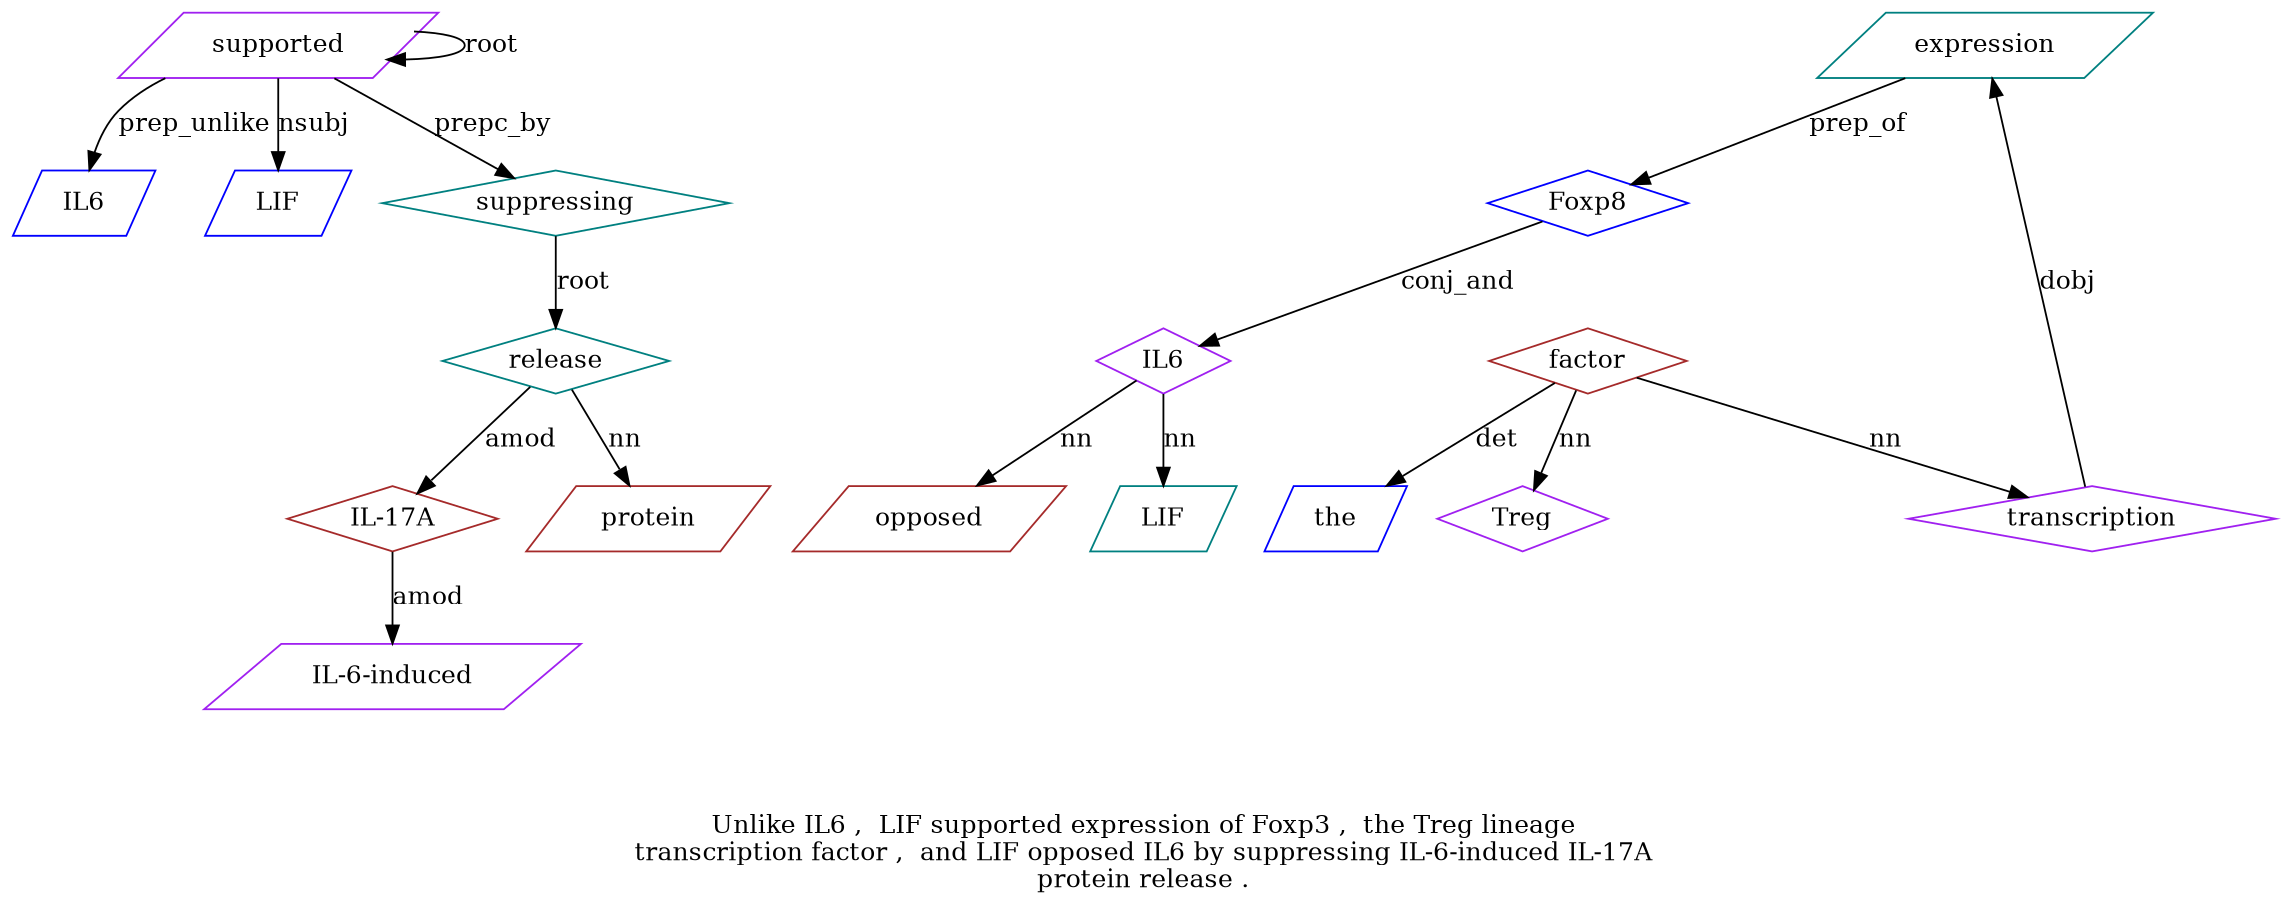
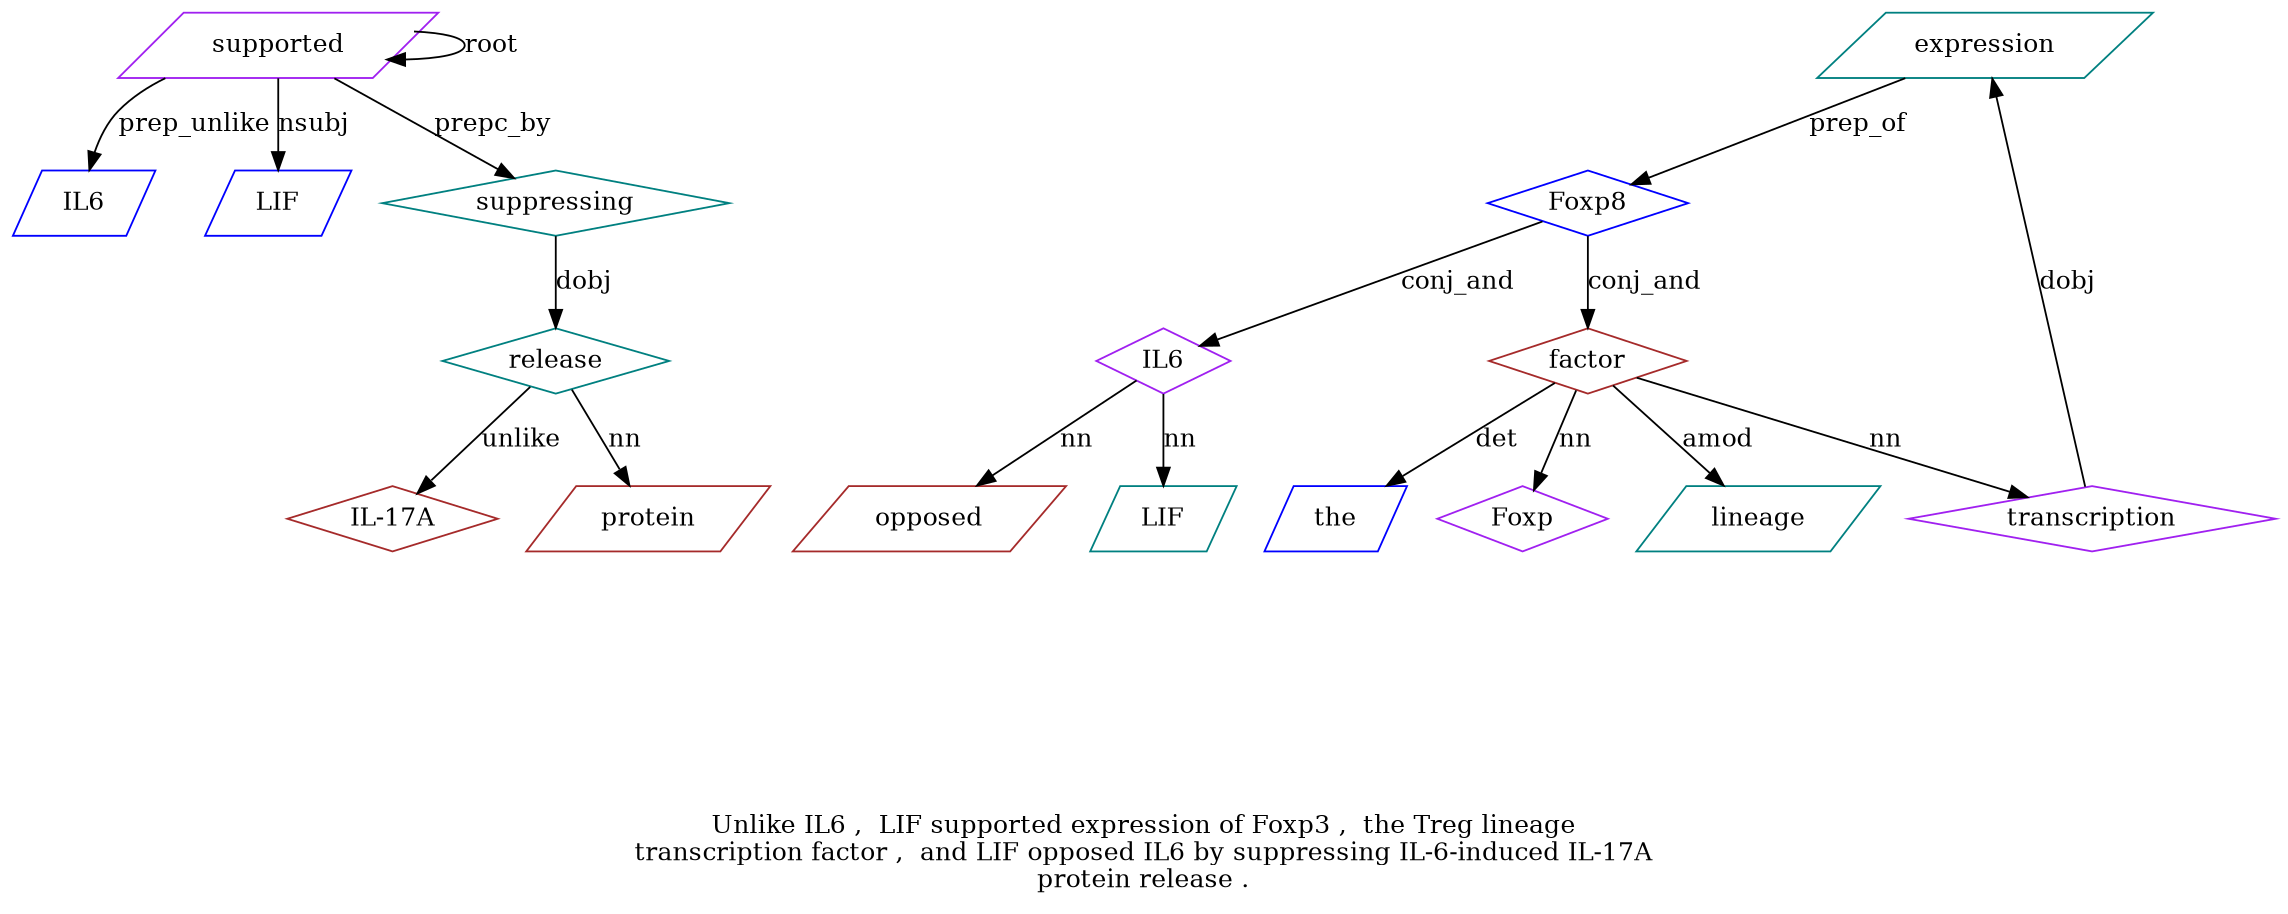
edge "Foxp8" -> "factor": added, label "conj_and"
edge "suppressing" -> "release": label "root" -> "dobj"
edge "release" -> "IL-17A": label "amod" -> "unlike"
node "Treg": label "Treg" -> "Foxp"
node "lineage": added
node "IL-6-induced": removed
